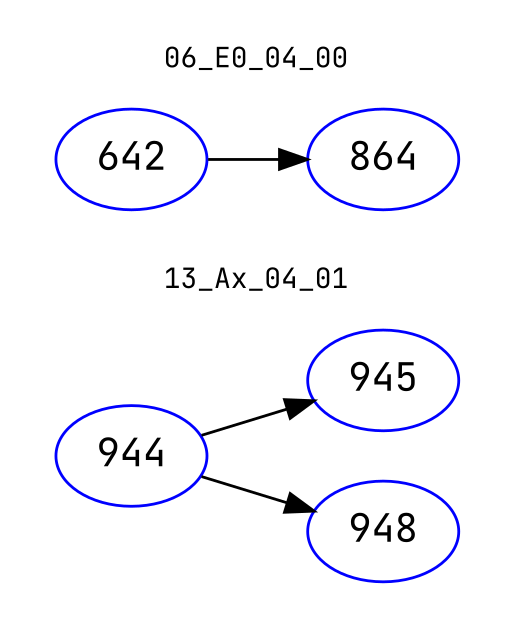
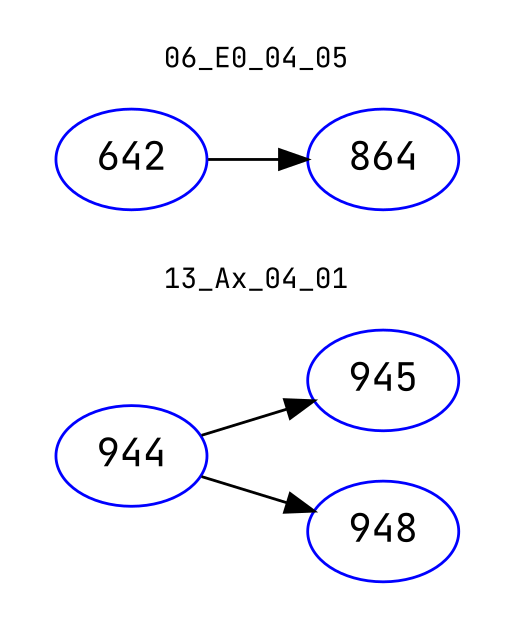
cluster "06_E0_04_00": label "06_E0_04_00" -> "06_E0_04_05"
